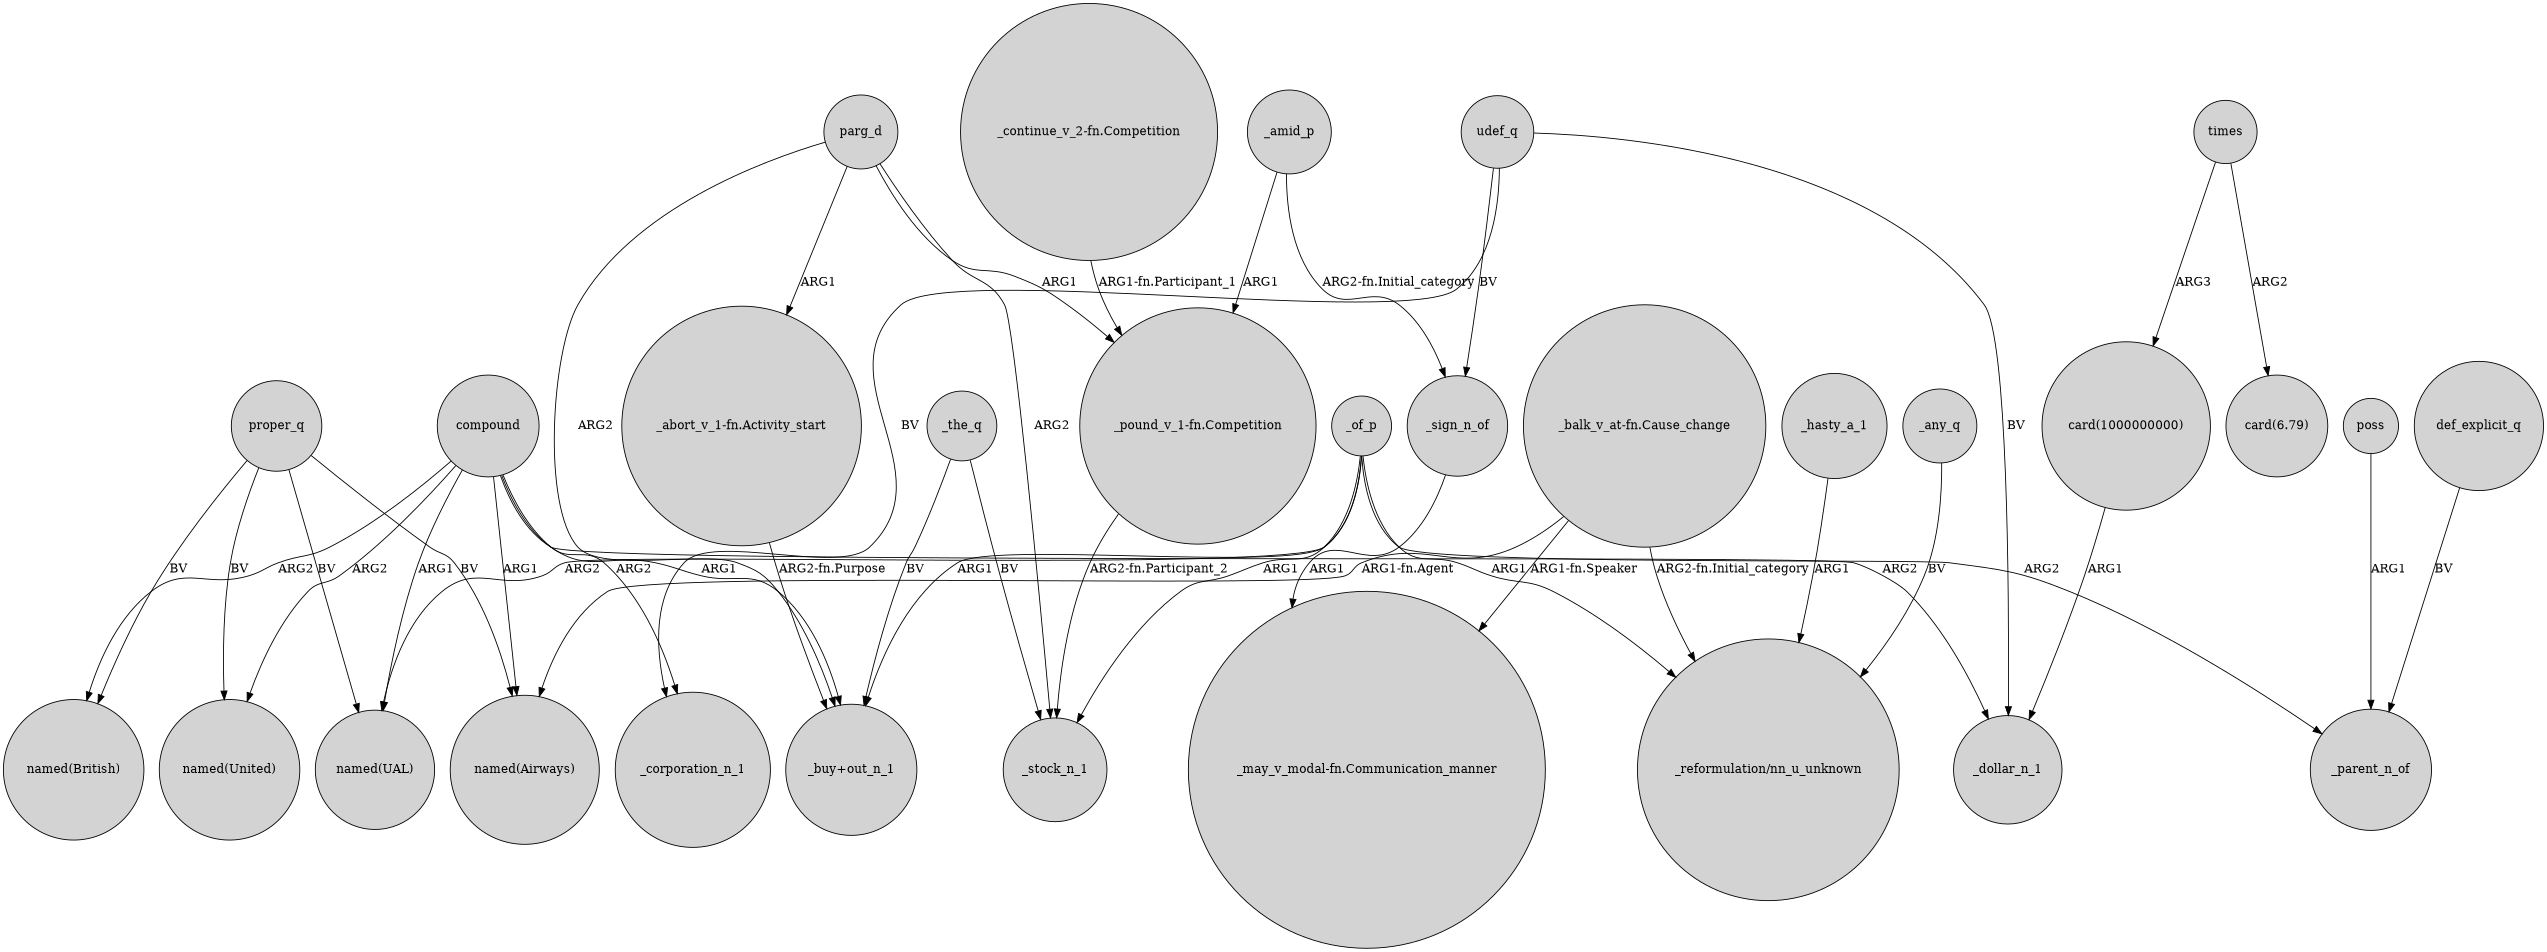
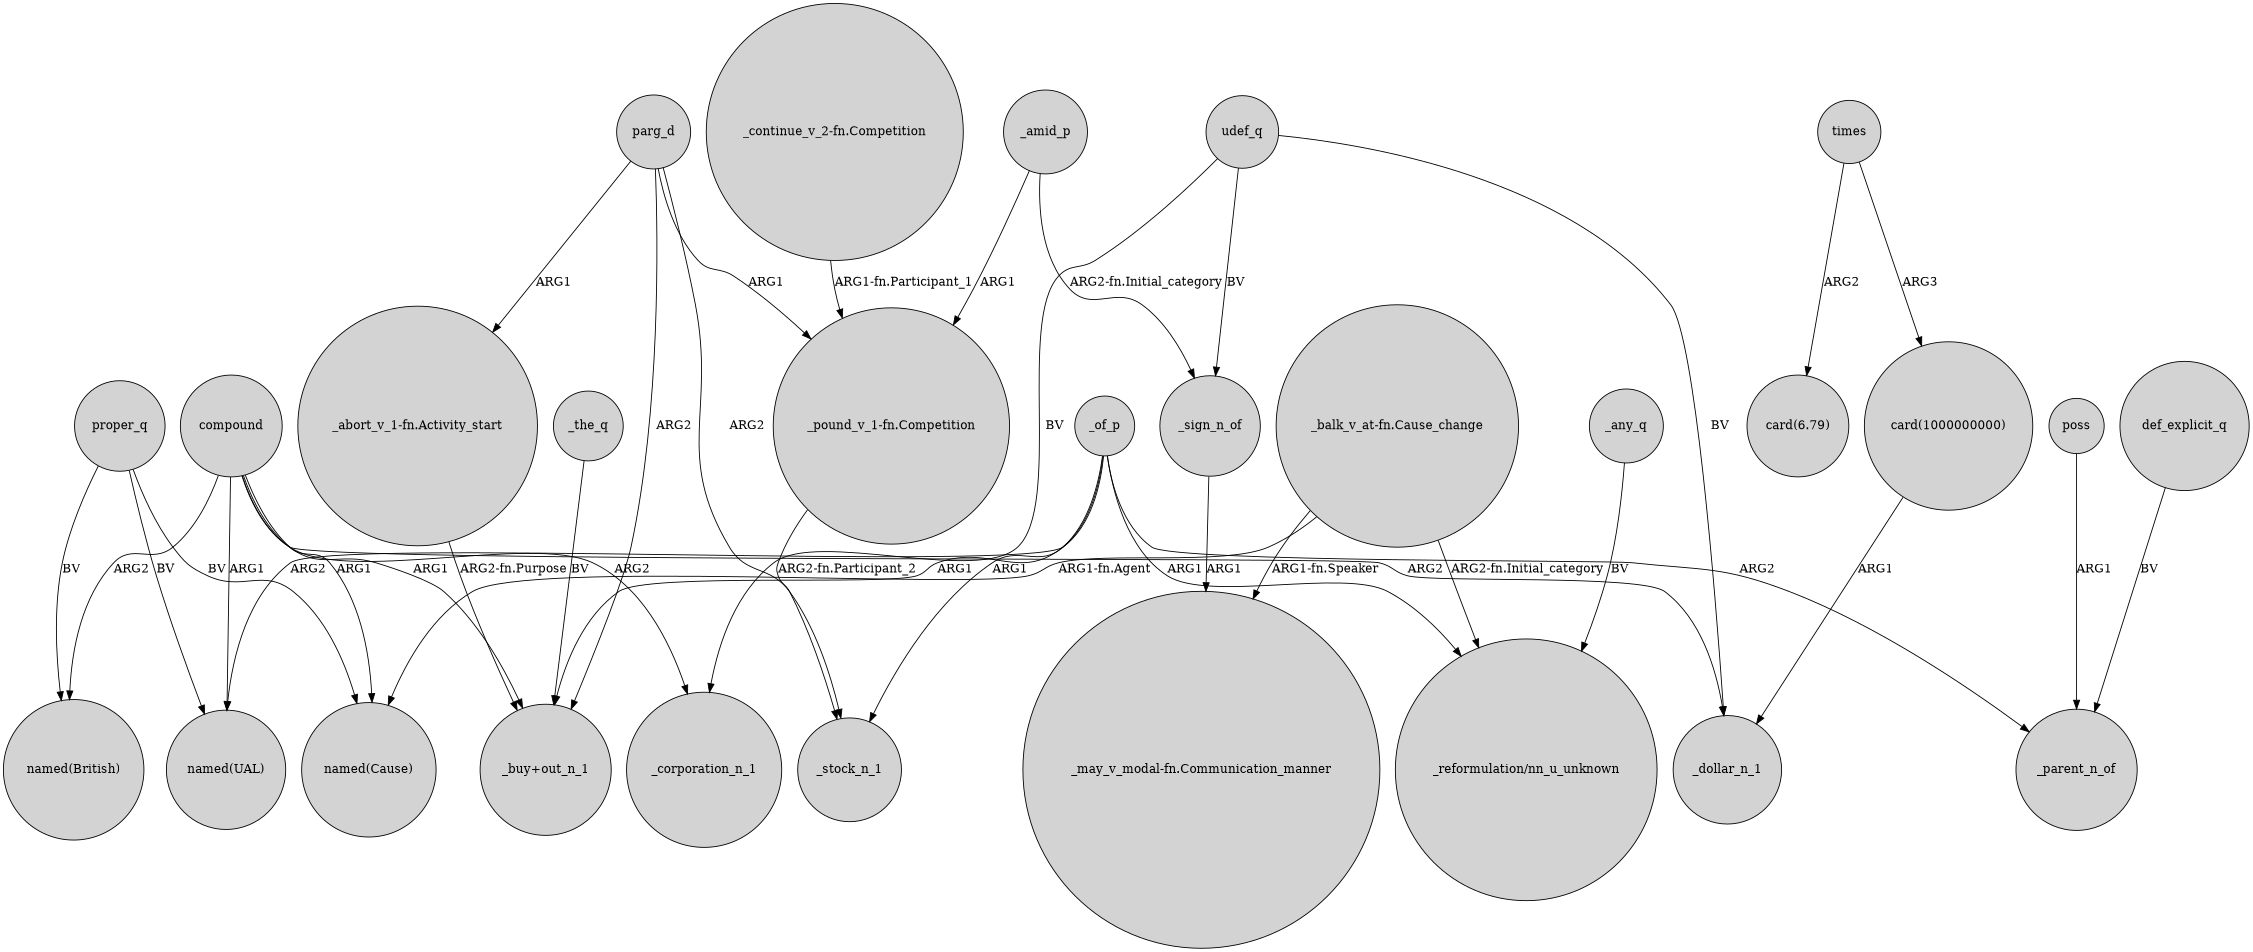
node "_hasty_a_1": removed
edge "_the_q" -> "_stock_n_1": removed, label "BV"
node "named(United)": removed
node "named(Airways)": label "named(Airways)" -> "named(Cause)"
